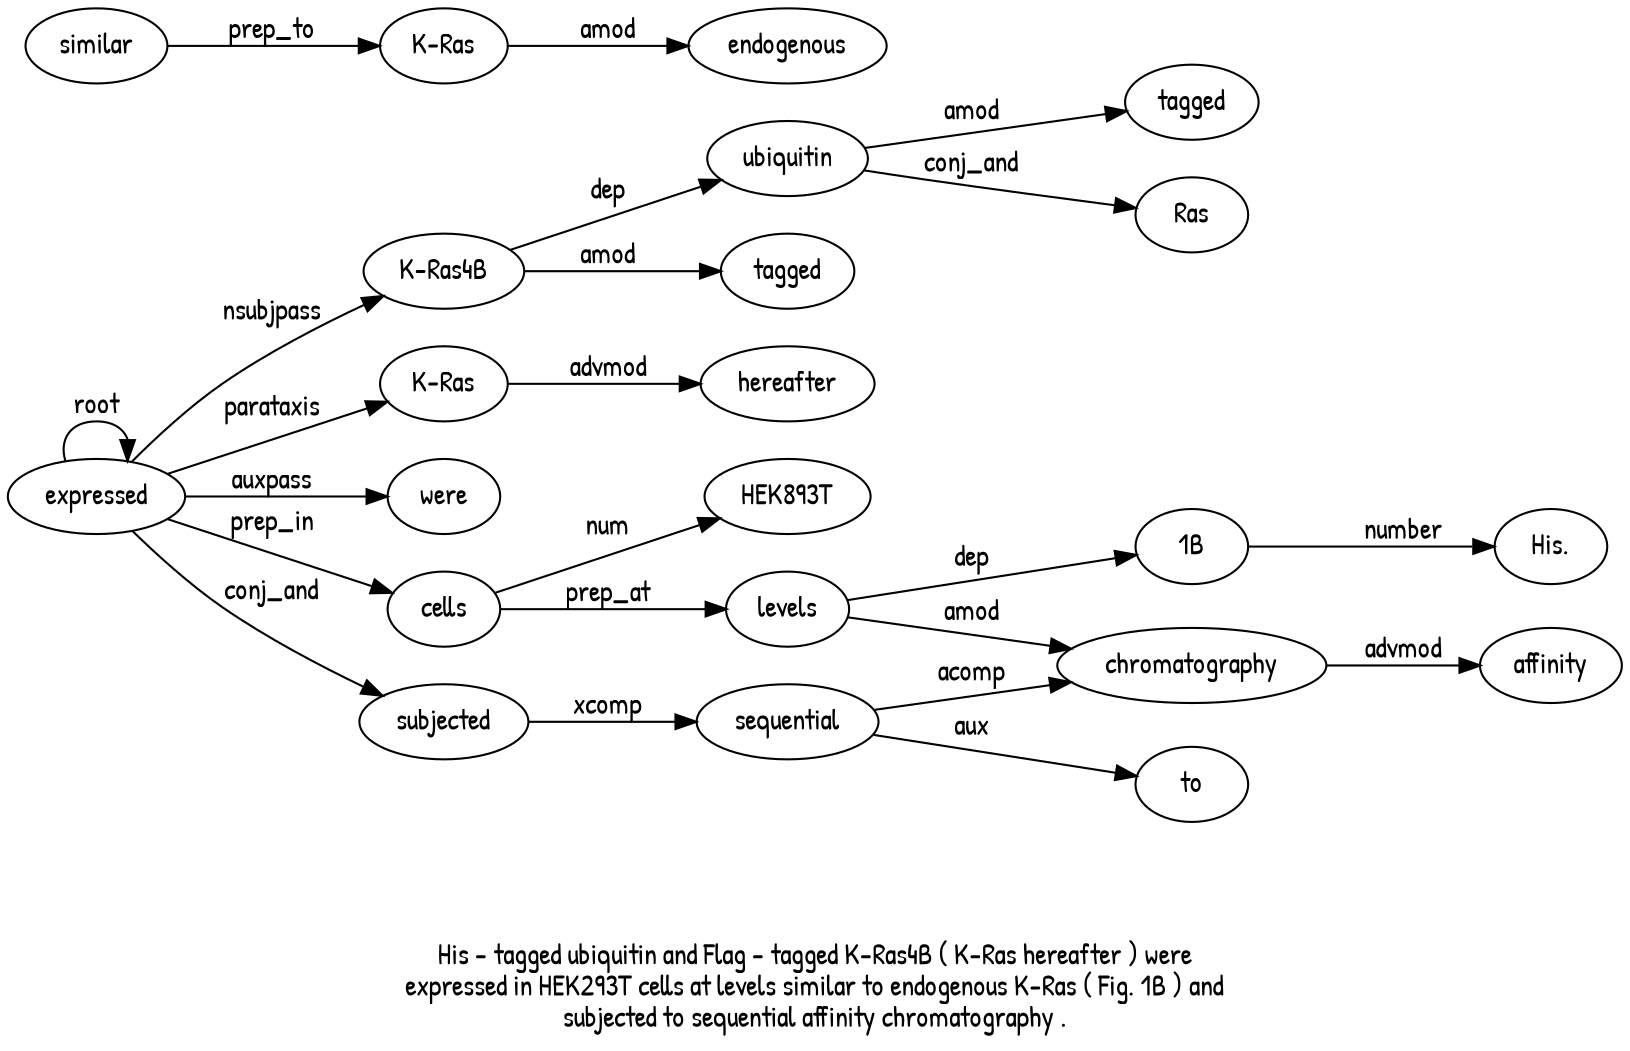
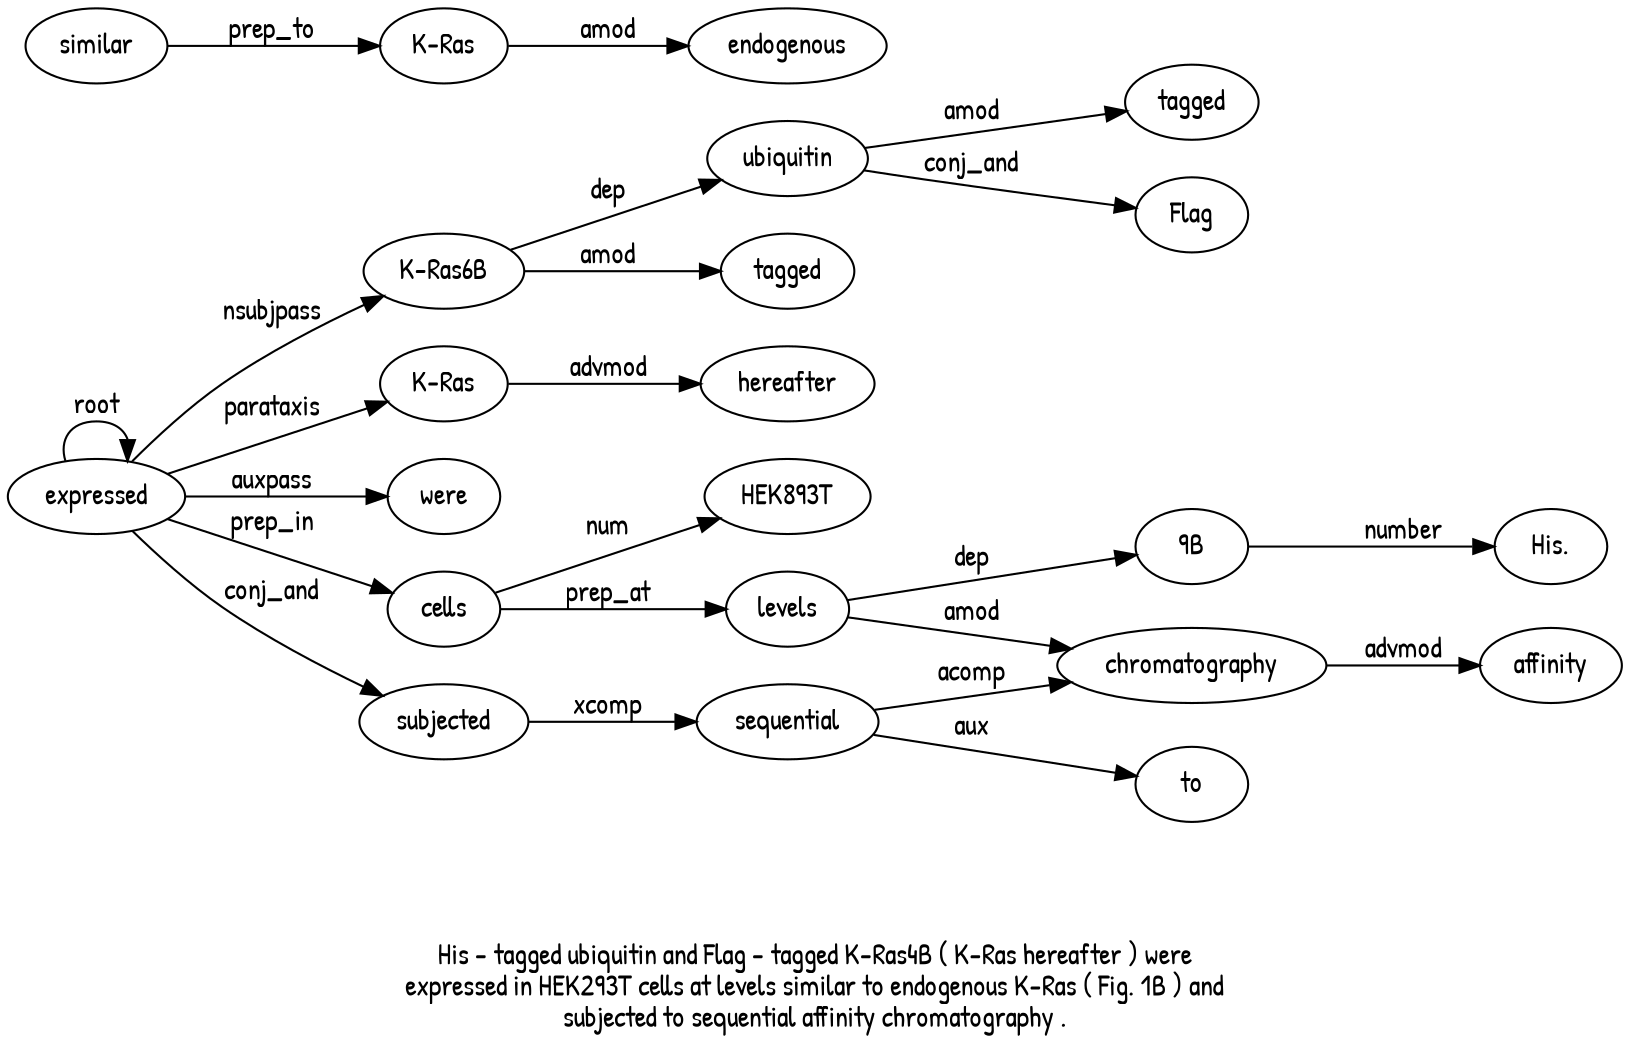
node "Ras": label "Ras" -> "Flag"
node "K-Ras4B": label "K-Ras4B" -> "K-Ras6B"
node "1B": label "1B" -> "9B"
